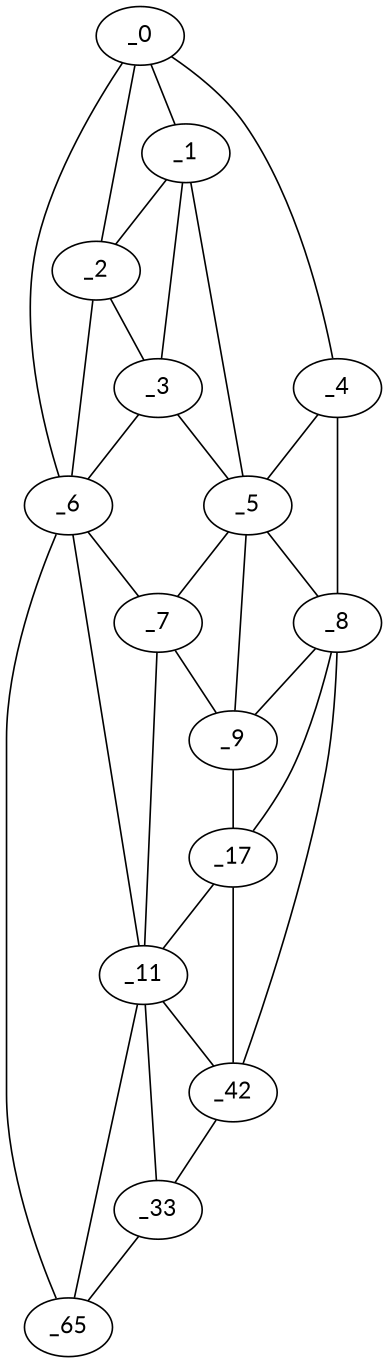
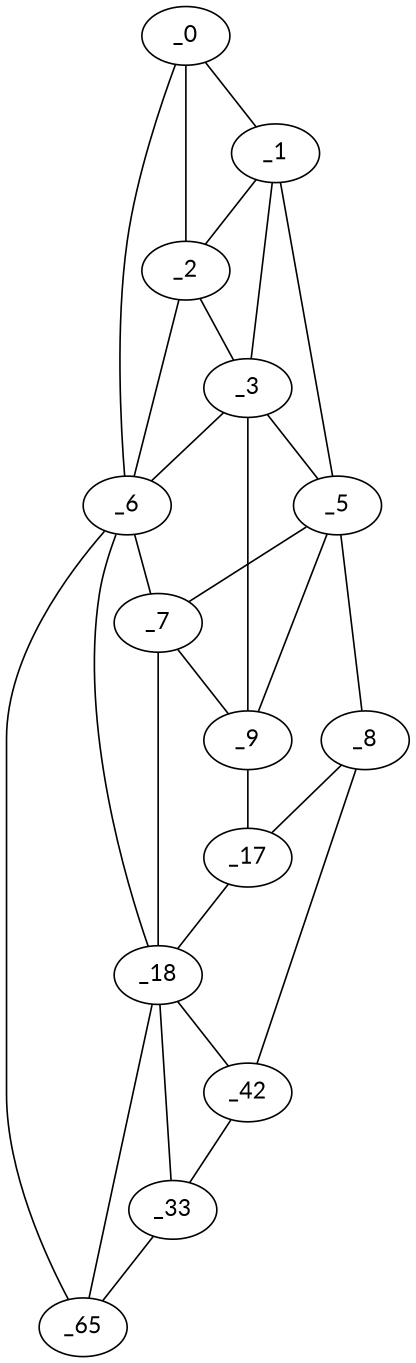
node "_4": removed
edge "_8" -- "_9": now "_3" -- "_9"
node "_11": label "_11" -> "_18"
edge "_17" -- "_42": removed
